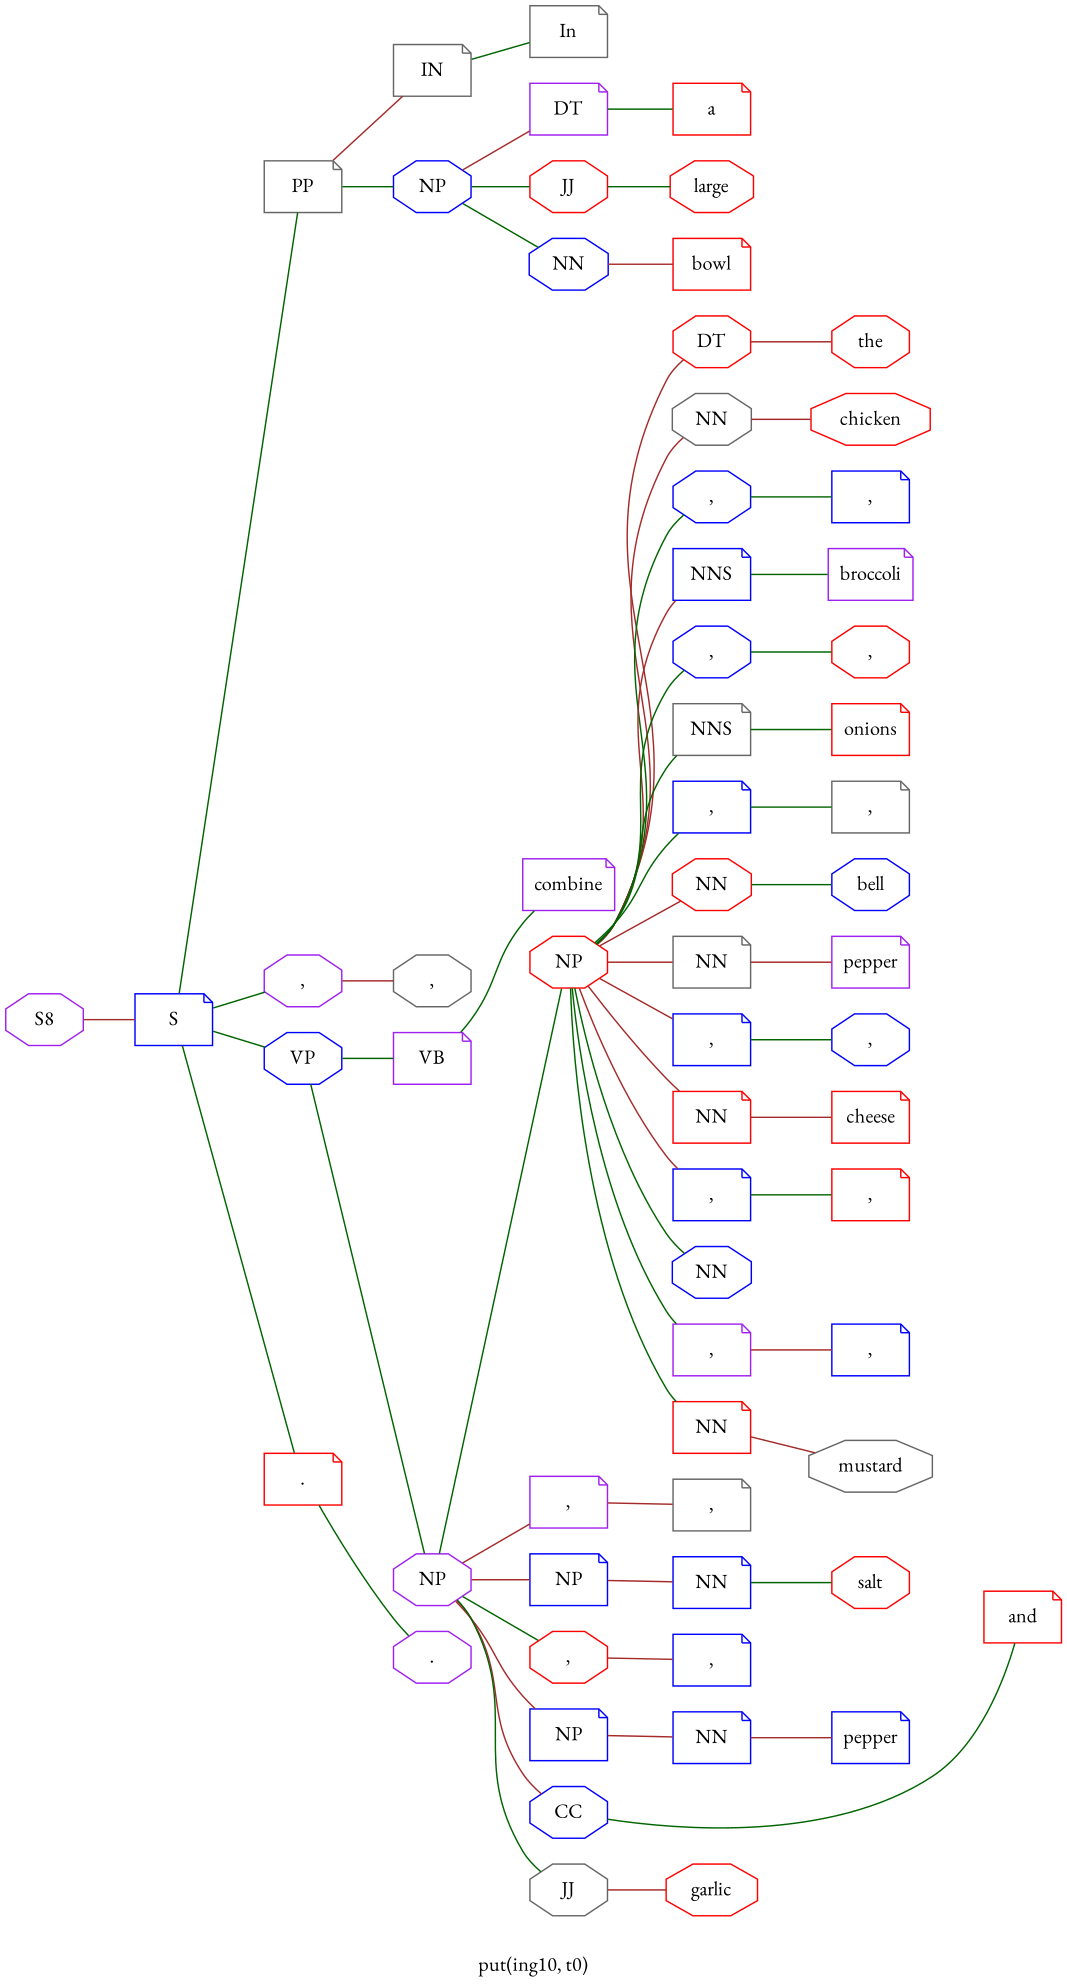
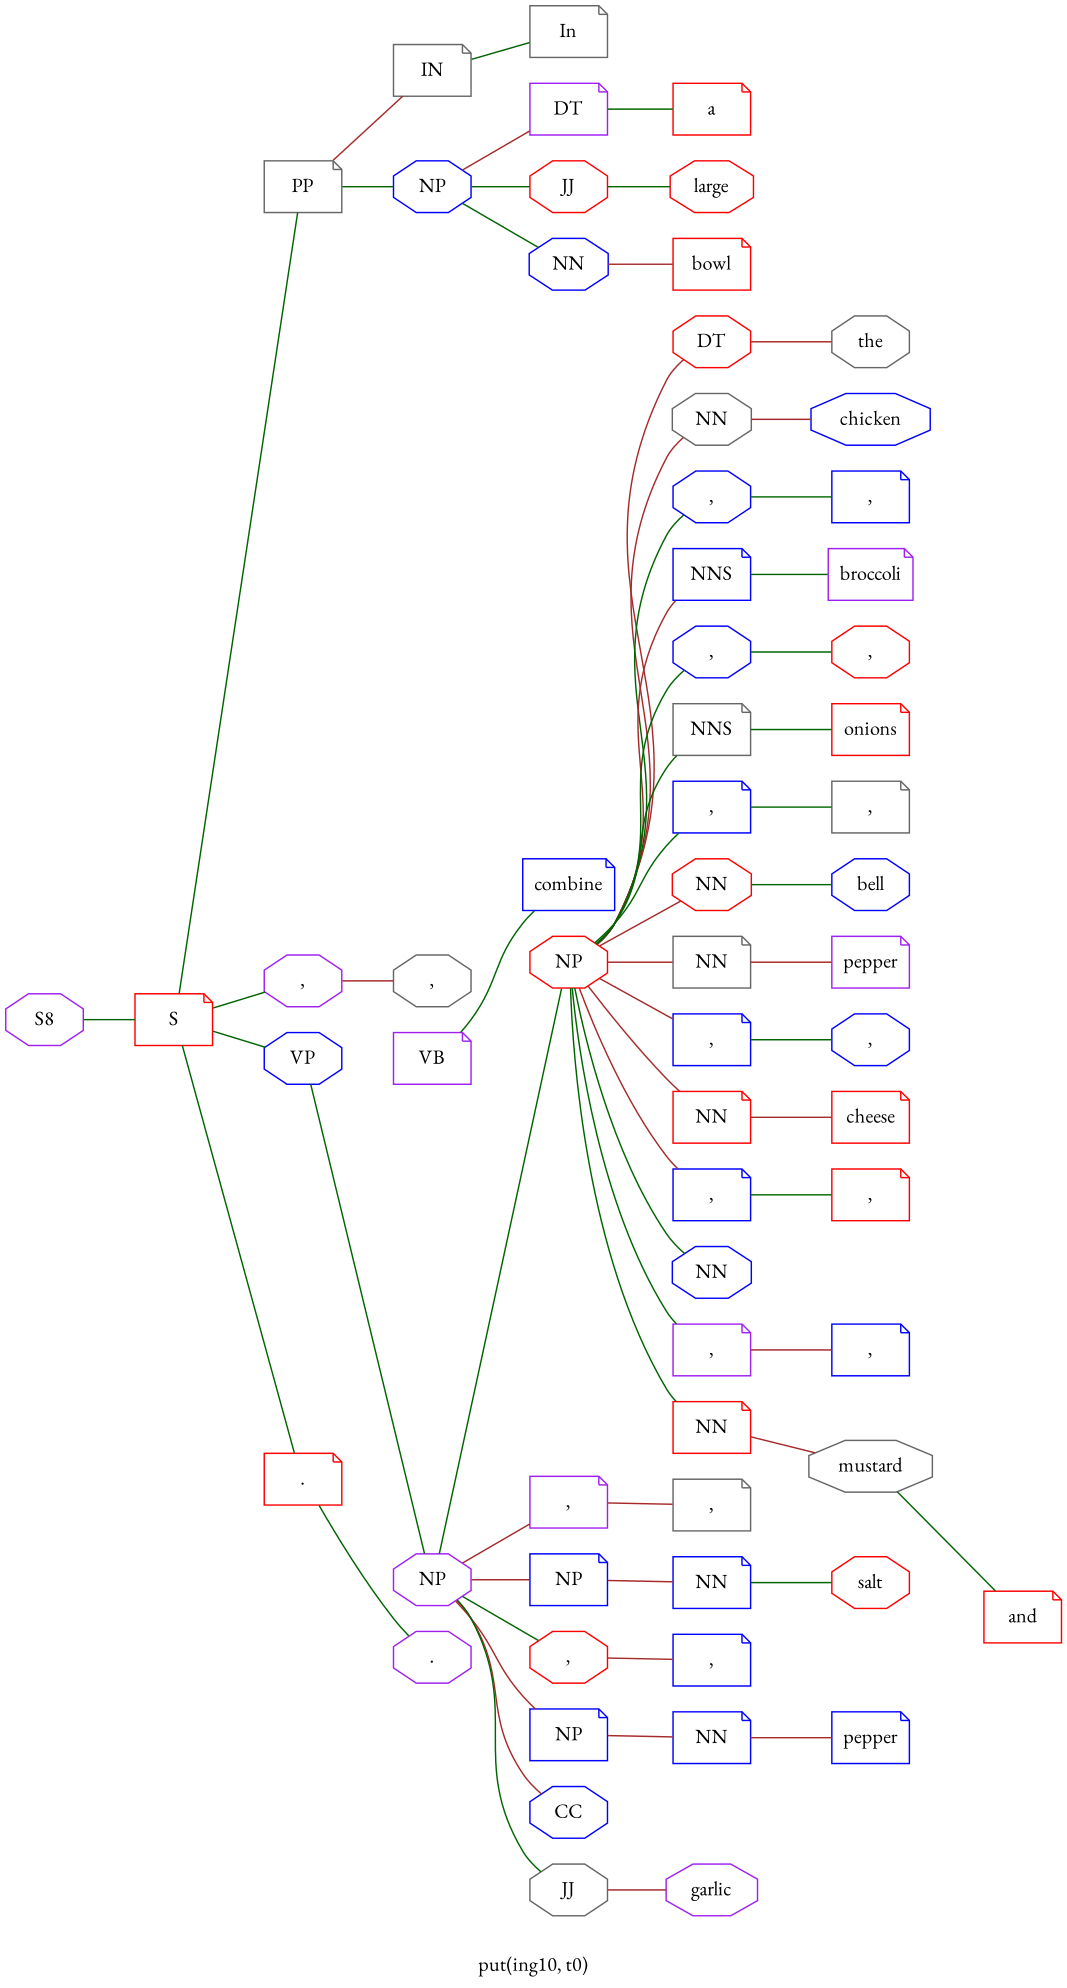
node "the": color red -> gray40
node "chicken": color red -> blue
node "combine": color purple -> blue
edge "S8" -- "S": color brown -> darkgreen
node "S": color blue -> red
edge "VP" -- "VB": removed
edge "and" -- "CC": now "and" -- "mustard"
node "garlic": color red -> purple
